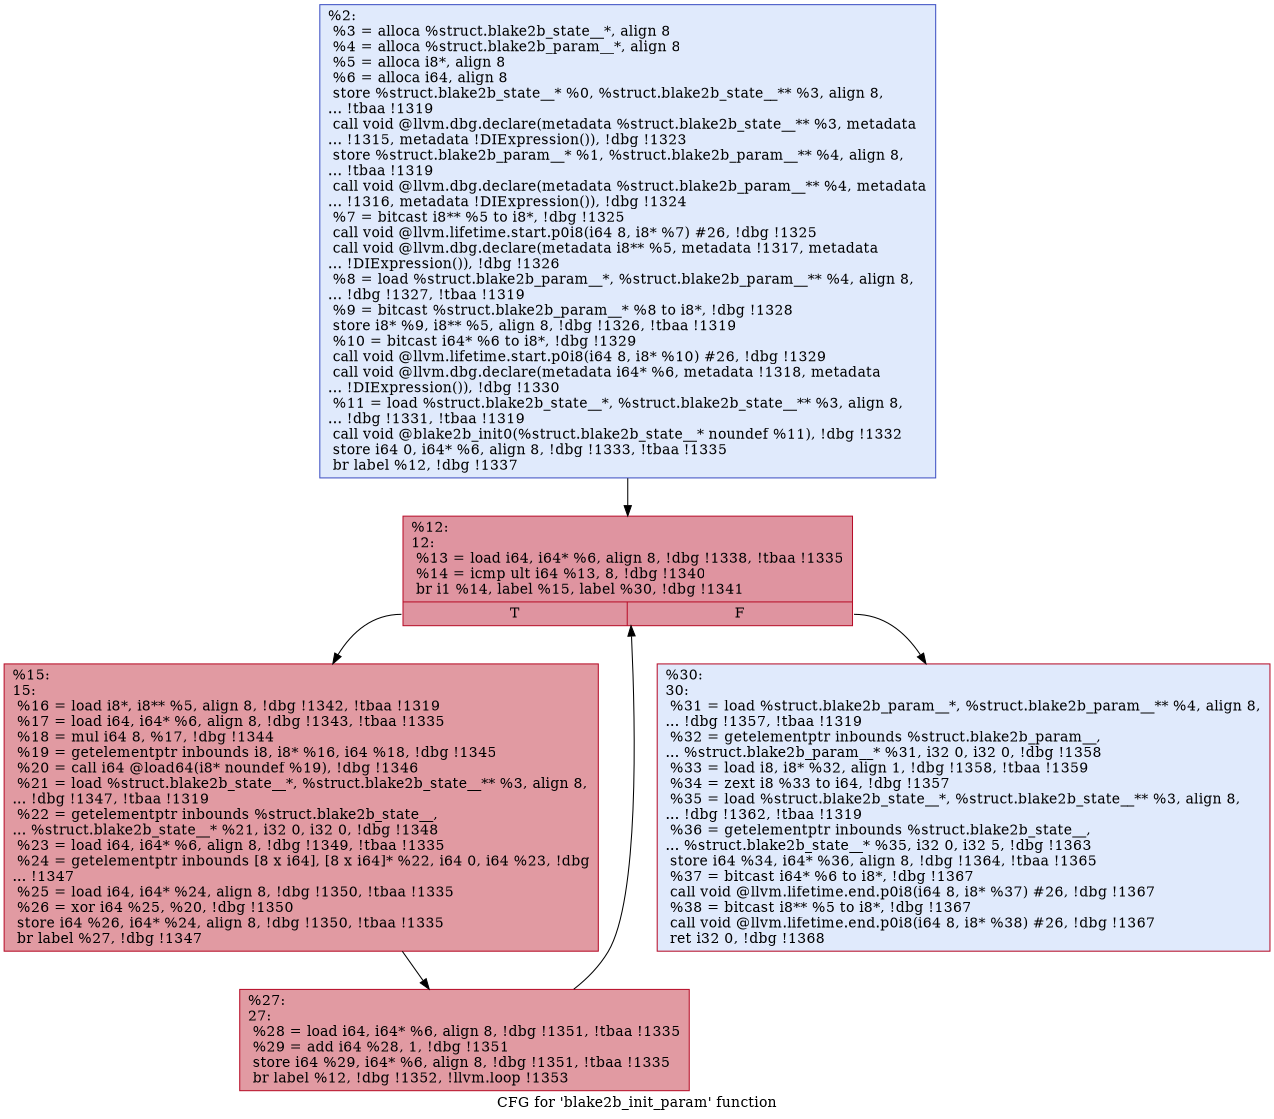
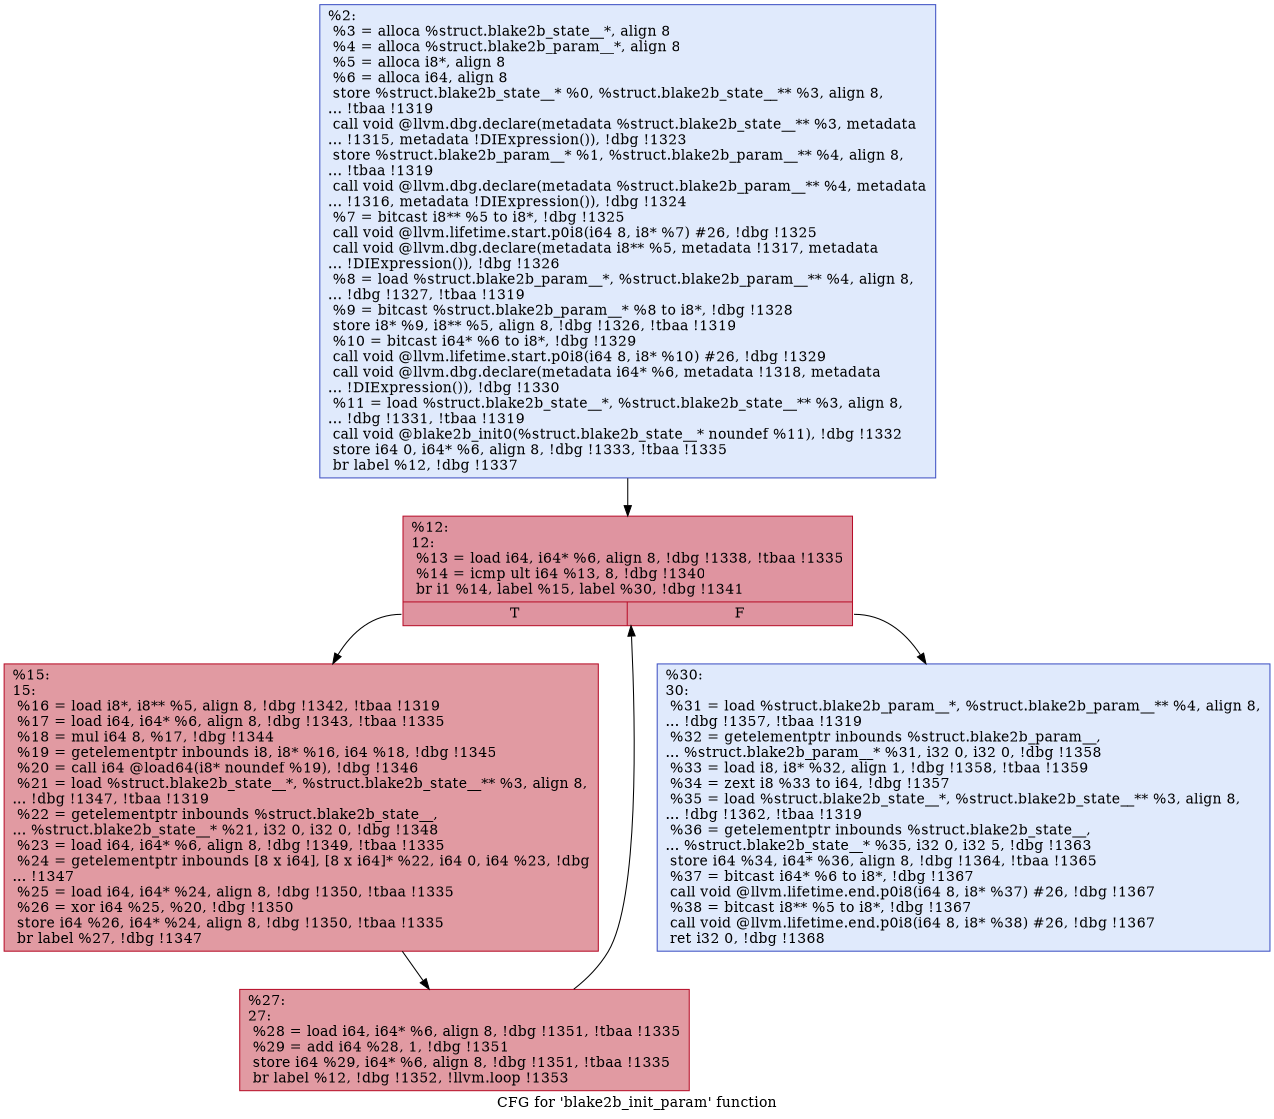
node "%30:": color #b70d28ff -> #3d50c3ff
